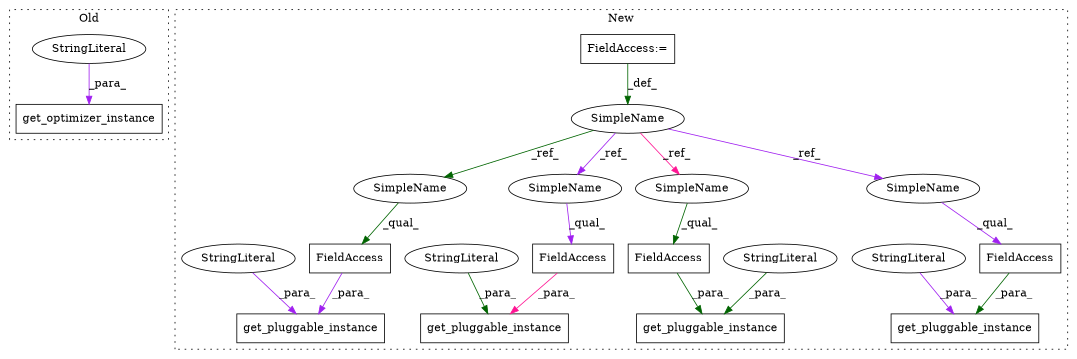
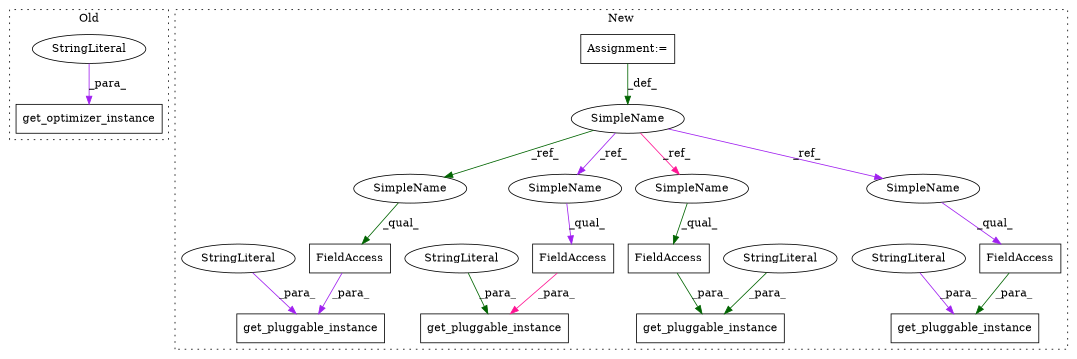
node "FieldAccess:=": label "FieldAccess:=" -> "Assignment:="
